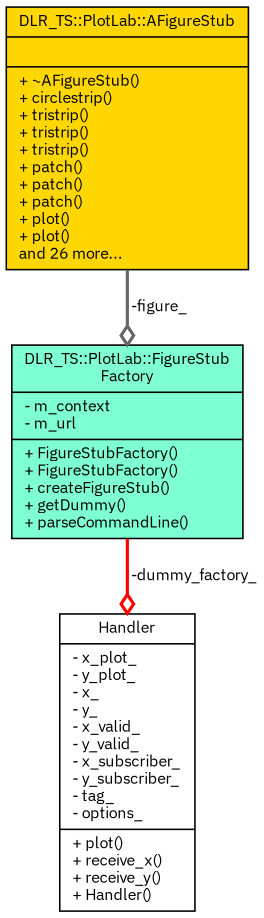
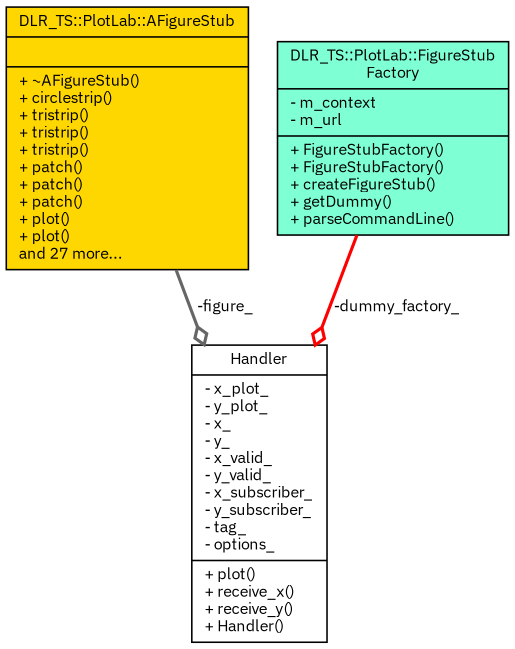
node "DLR_TS::PlotLab::AFigureStub": text "and 26 more..." -> "and 27 more..."
edge "DLR_TS::PlotLab::AFigureStub" -> "DLR_TS::PlotLab::FigureStub": now "DLR_TS::PlotLab::AFigureStub" -> "Handler"
